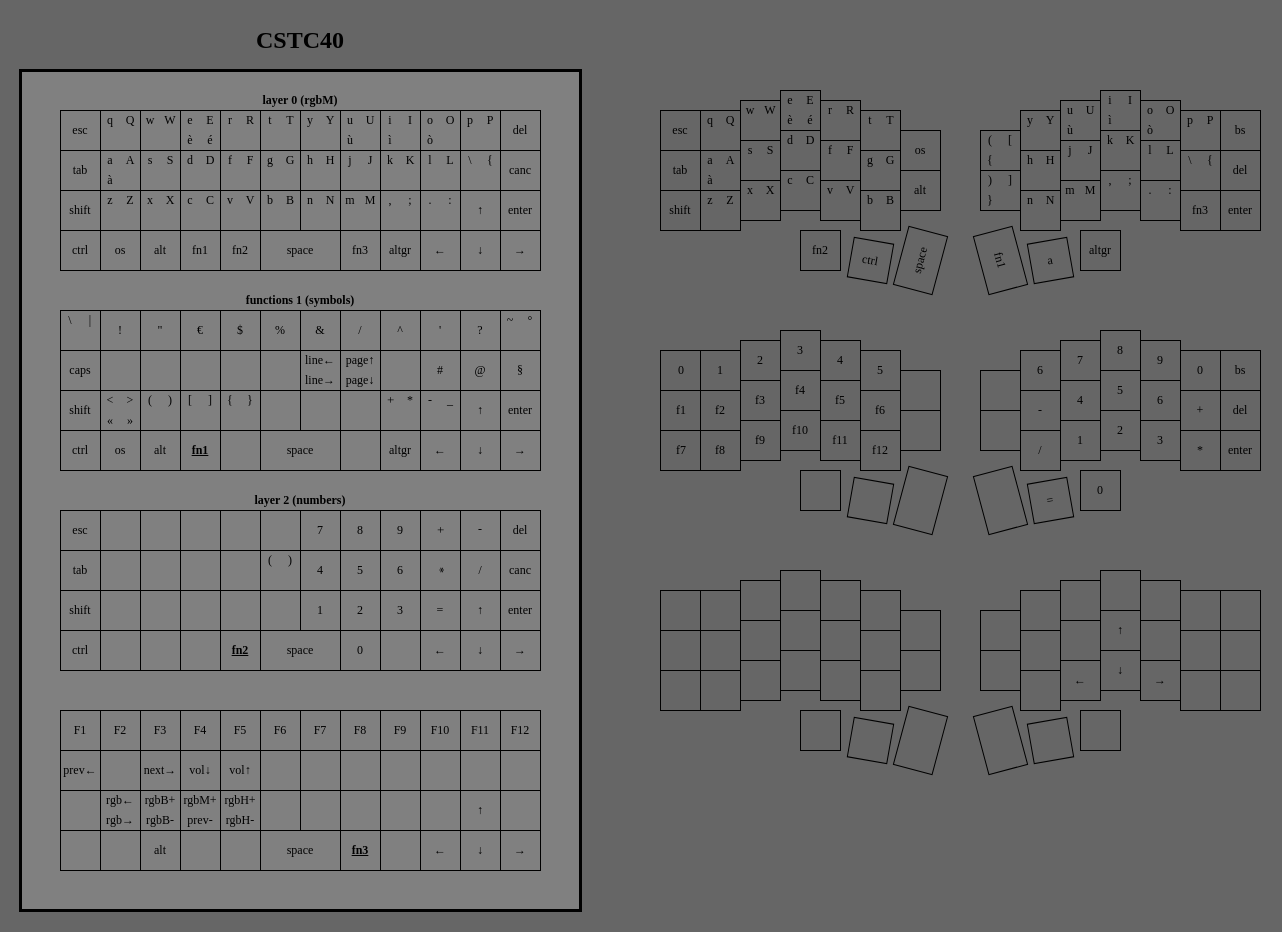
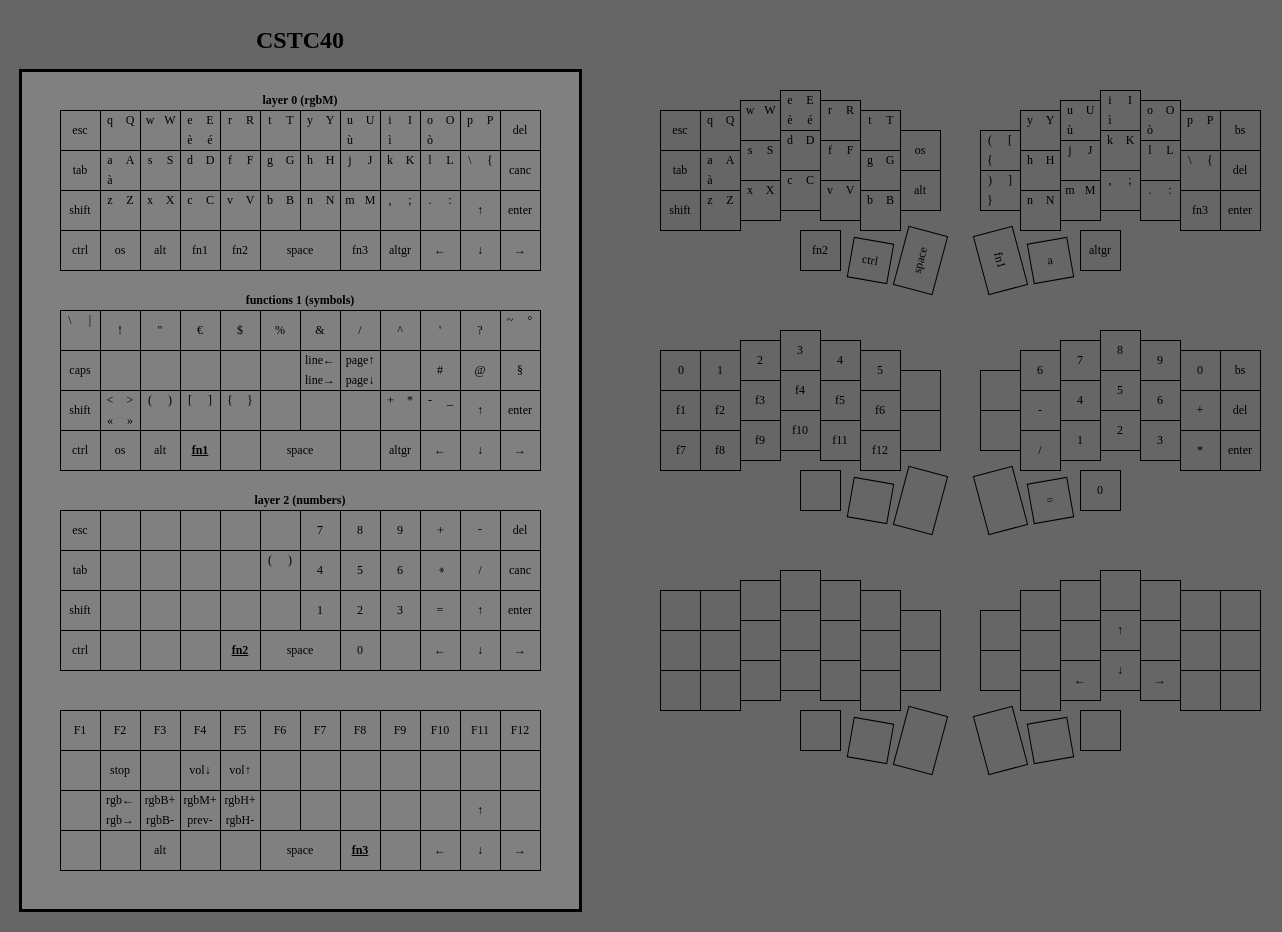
node "prev←": removed
node "stop": added
node "next→": removed
